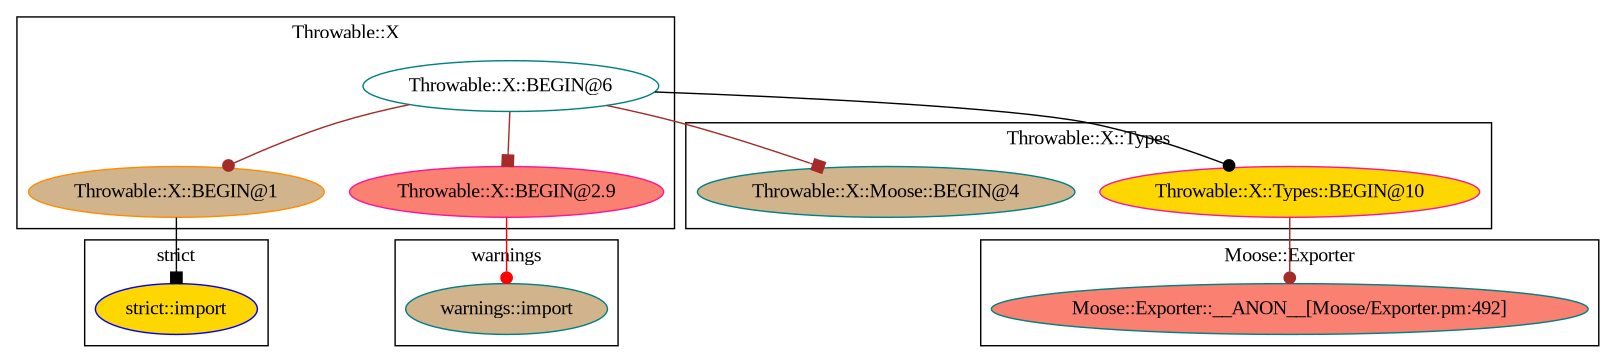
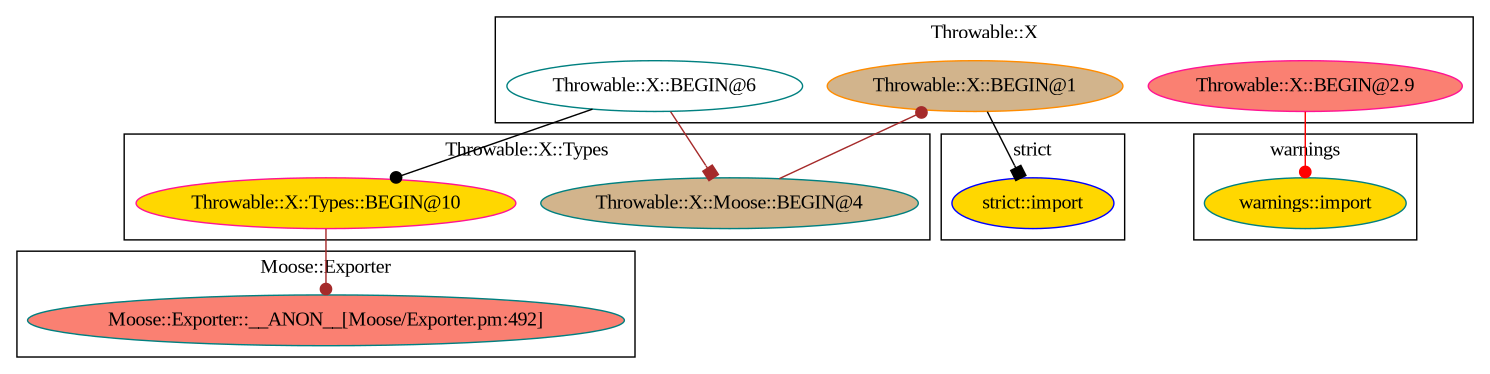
edge "Throwable::X::BEGIN@6" -> "Throwable::X::BEGIN@1": now "Throwable::X::Moose::BEGIN@4" -> "Throwable::X::BEGIN@1"
edge "Throwable::X::BEGIN@6" -> "Throwable::X::BEGIN@2.9": removed
node "warnings::import": fillcolor tan -> gold
